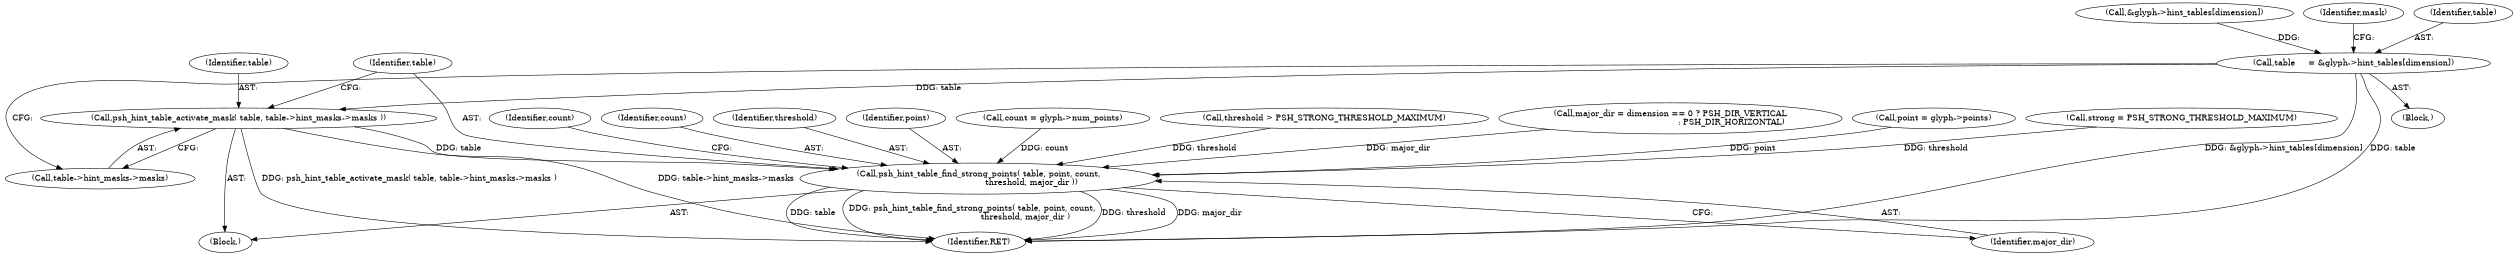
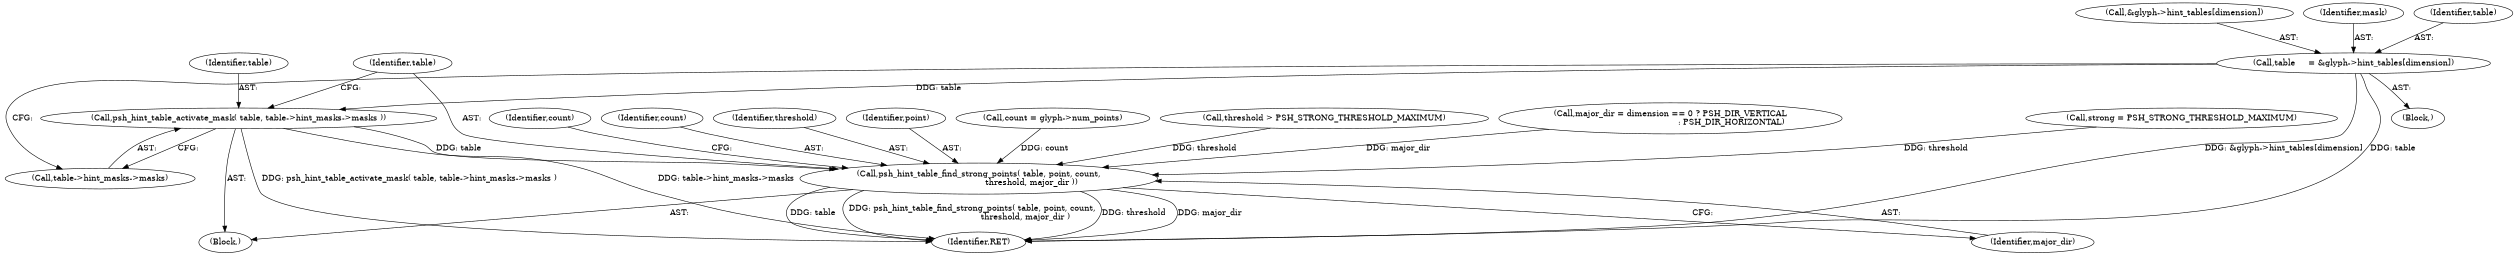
edge "(Call,&glyph->hint_tables[dimension])" -> "(Call,table     = &glyph->hint_tables[dimension])": label "DDG: " -> "AST: "
edge "(Identifier,mask)" -> "(Call,table     = &glyph->hint_tables[dimension])": label "CFG: " -> "AST: "
node "(Call,point = glyph->points)": removed
